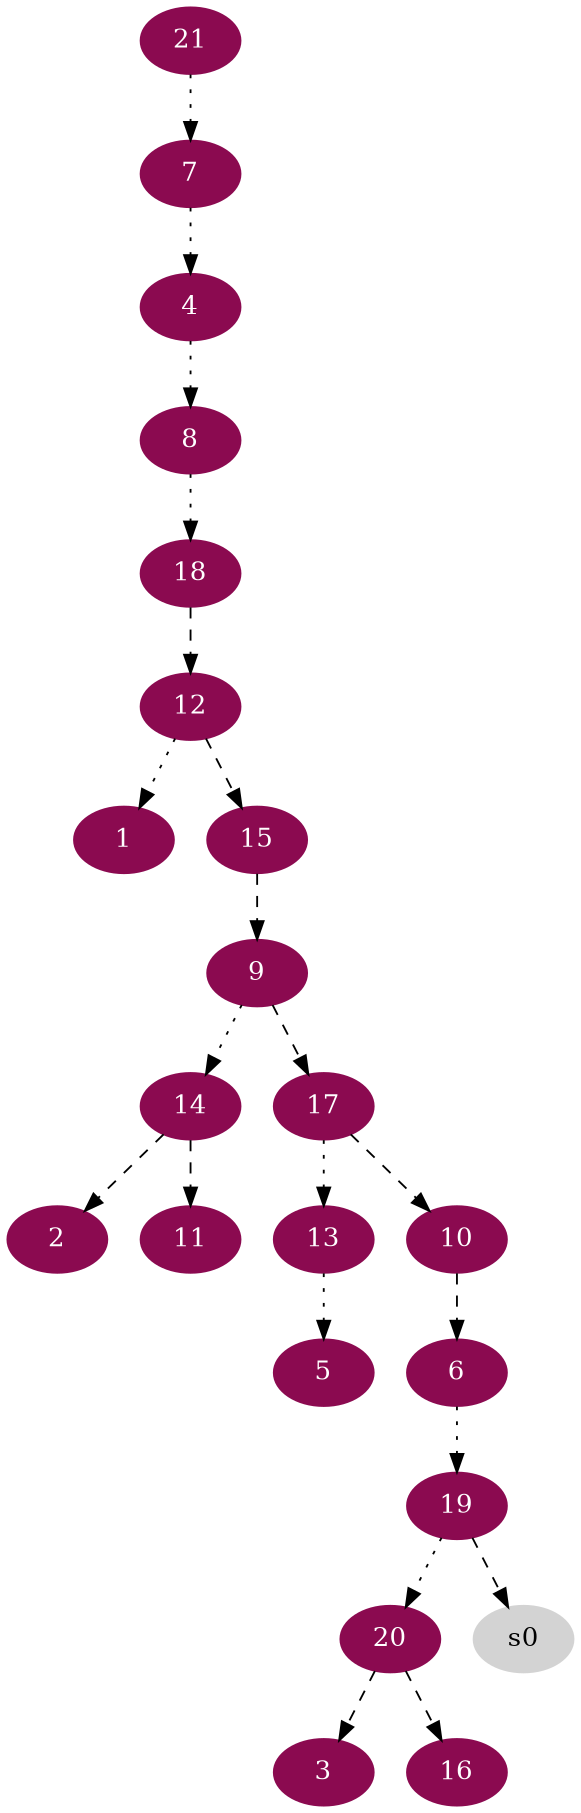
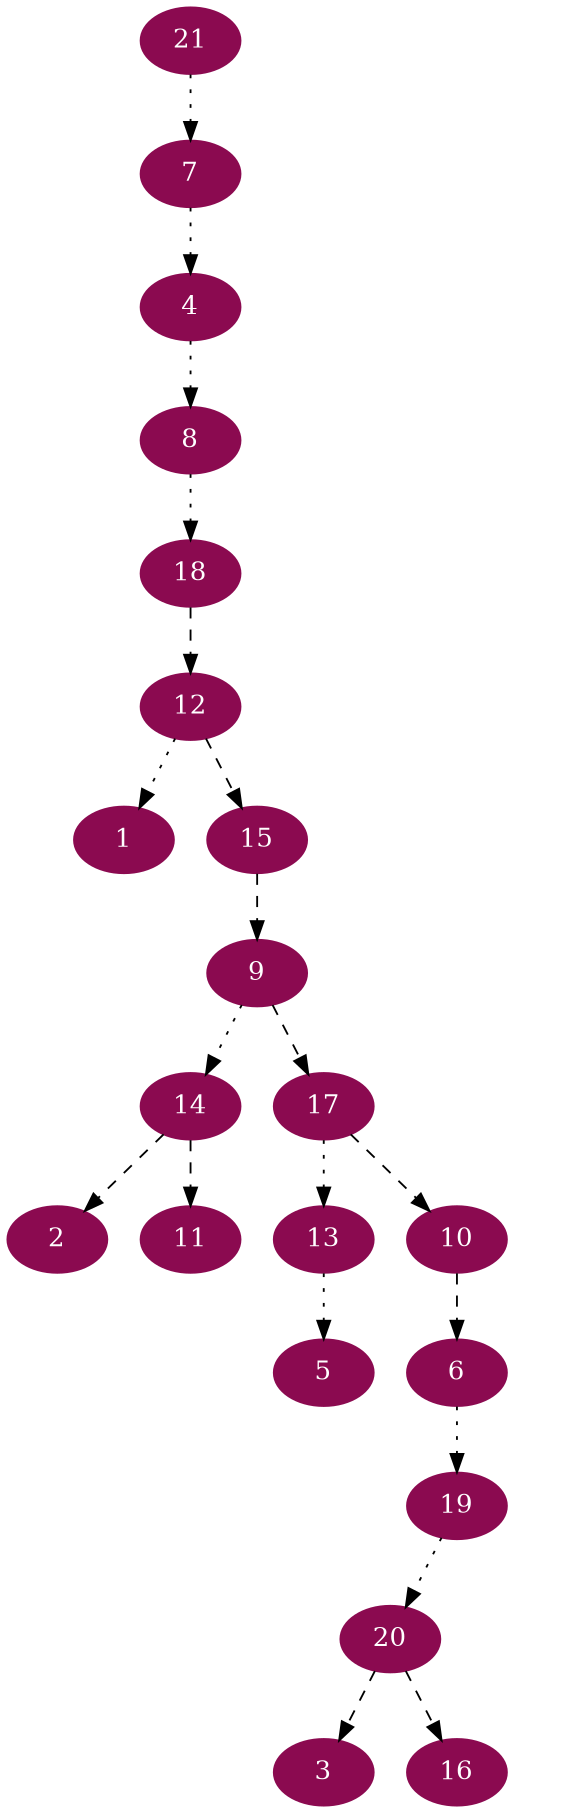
node "s0": removed
